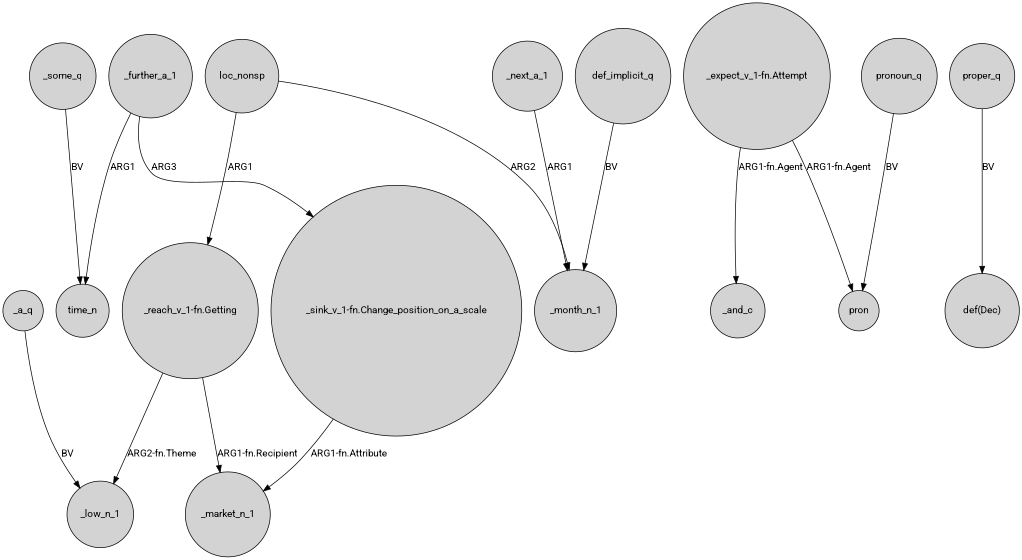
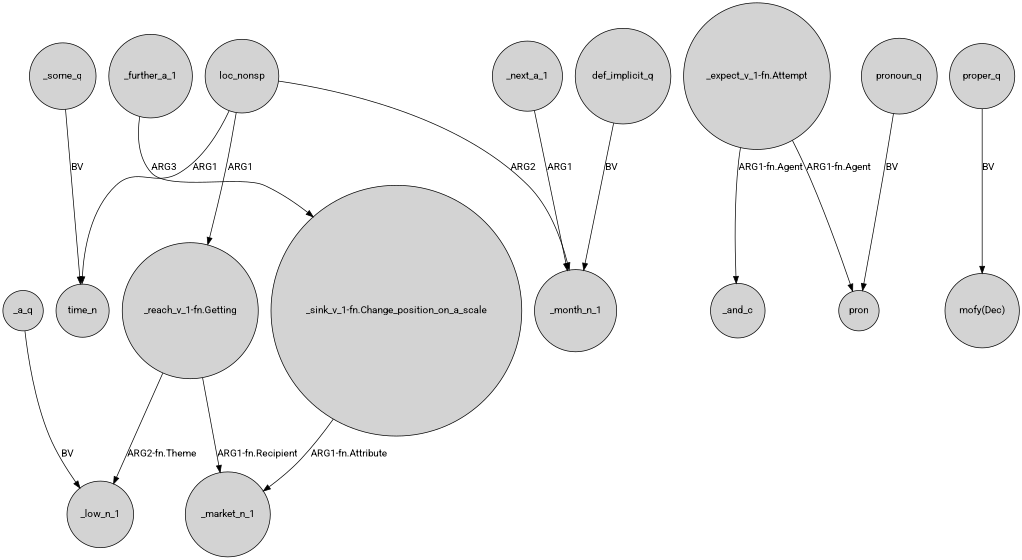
edge "_further_a_1" -> "time_n": now "loc_nonsp" -> "time_n"
node "def(Dec)": label "def(Dec)" -> "mofy(Dec)"
